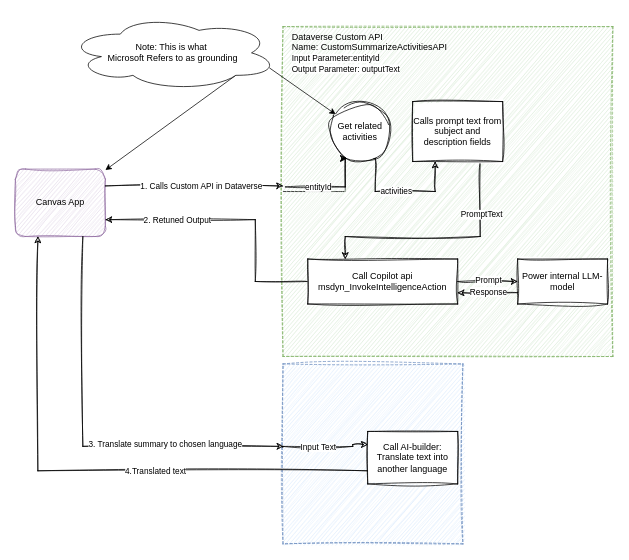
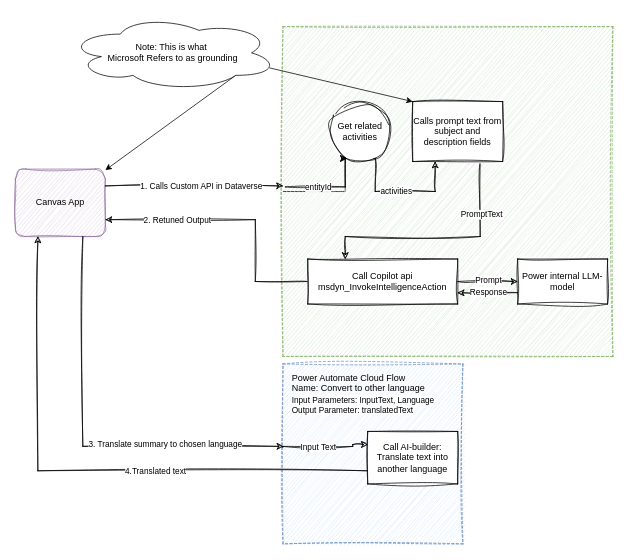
node "Dataverse Custom API Name: CustomSummarizeActivitiesAPIInput Parameter:entityId Output Parameter: outputText": removed
edge "Note: This is what Microsoft Refers to as grounding" -> "Get related activities": now "Note: This is what Microsoft Refers to as grounding" -> "Calls prompt text from subject and description fields"
node "Power Automate Cloud Flow Name: Convert to other languageInput Parameters: InputText, Language Output Parameter: translatedText": added
